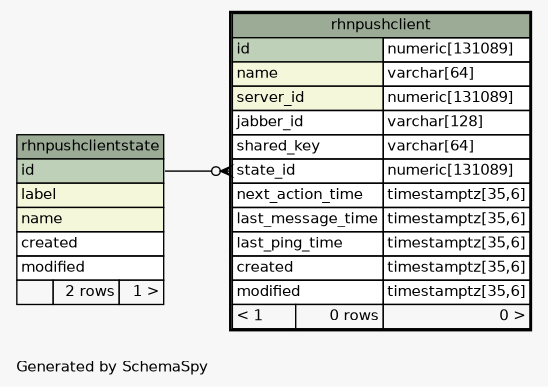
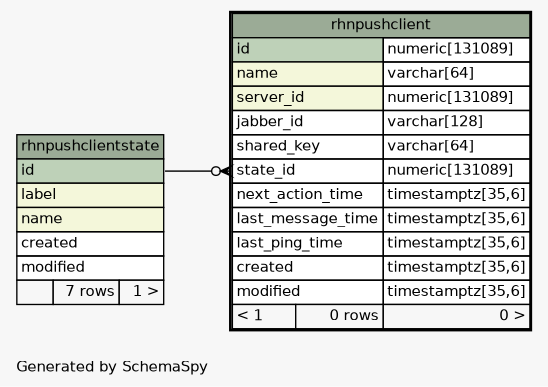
node "rhnpushclientstate": text "2 rows" -> "7 rows"
